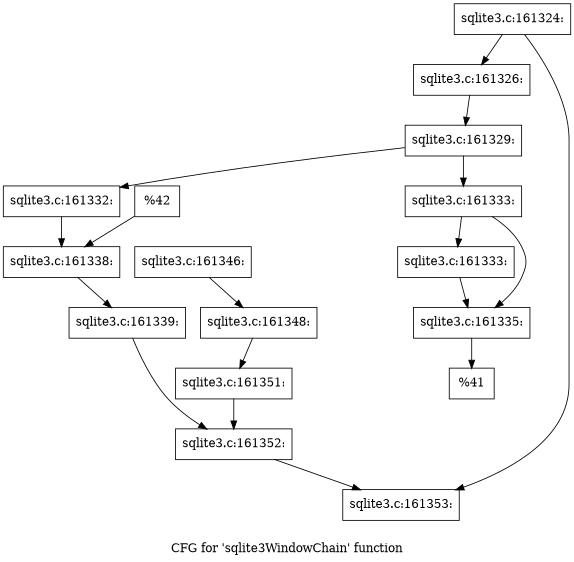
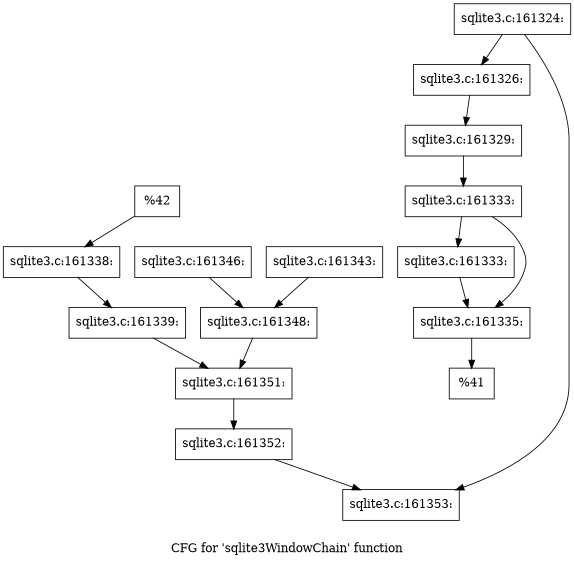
node "sqlite3.c:161332:": removed
node "sqlite3.c:161343:": added
edge "sqlite3.c:161339:" -> "sqlite3.c:161352:": now "sqlite3.c:161339:" -> "sqlite3.c:161351:"
